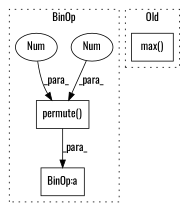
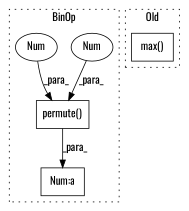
node "BinOp:a": label "BinOp:a" -> "Num:a"
